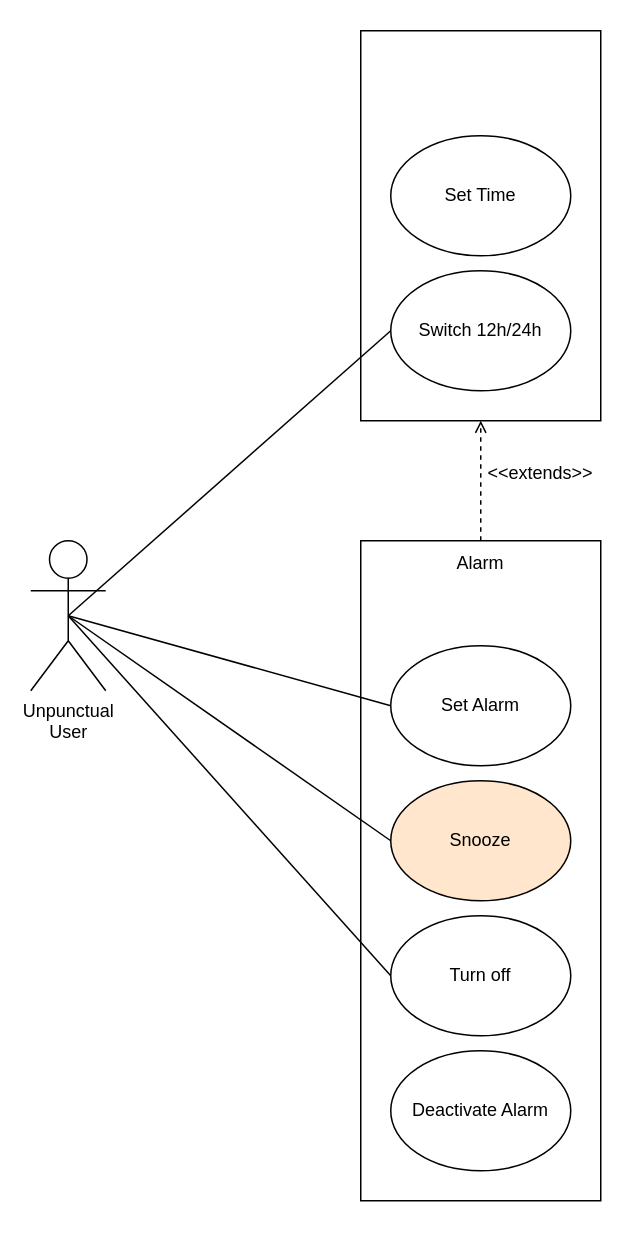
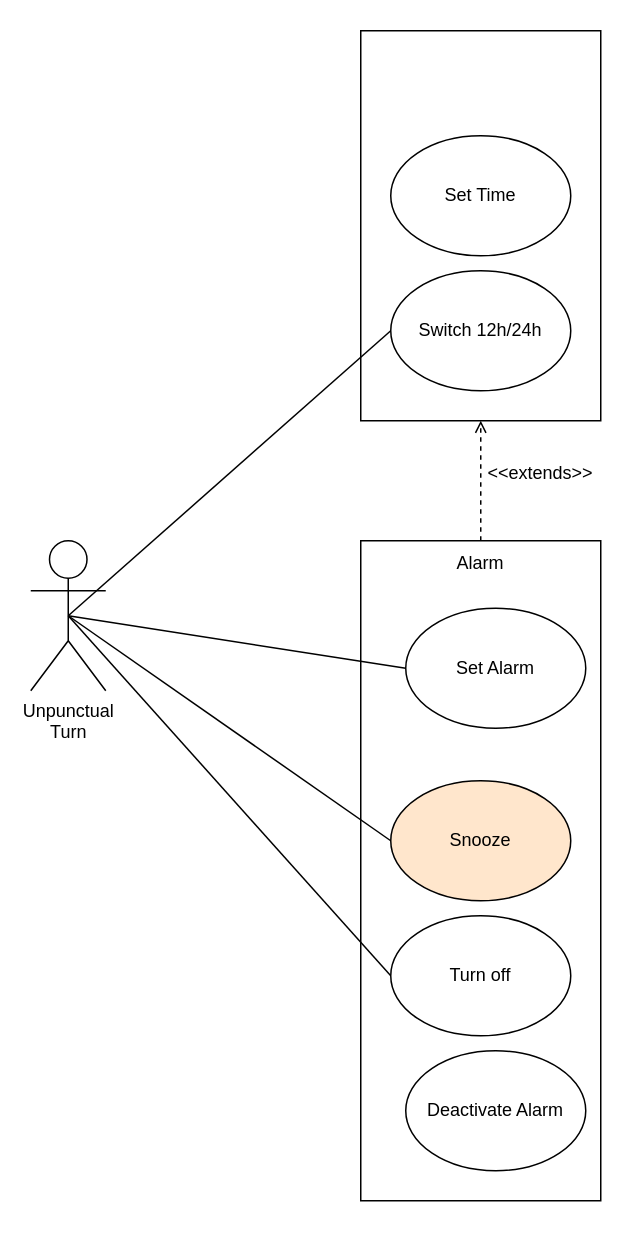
node "Set Alarm": moved (481, 706) -> (496, 668)
node "Unpunctual User": label "Unpunctual User" -> "Unpunctual Turn"
node "Deactivate Alarm": moved (481, 1111) -> (496, 1111)
